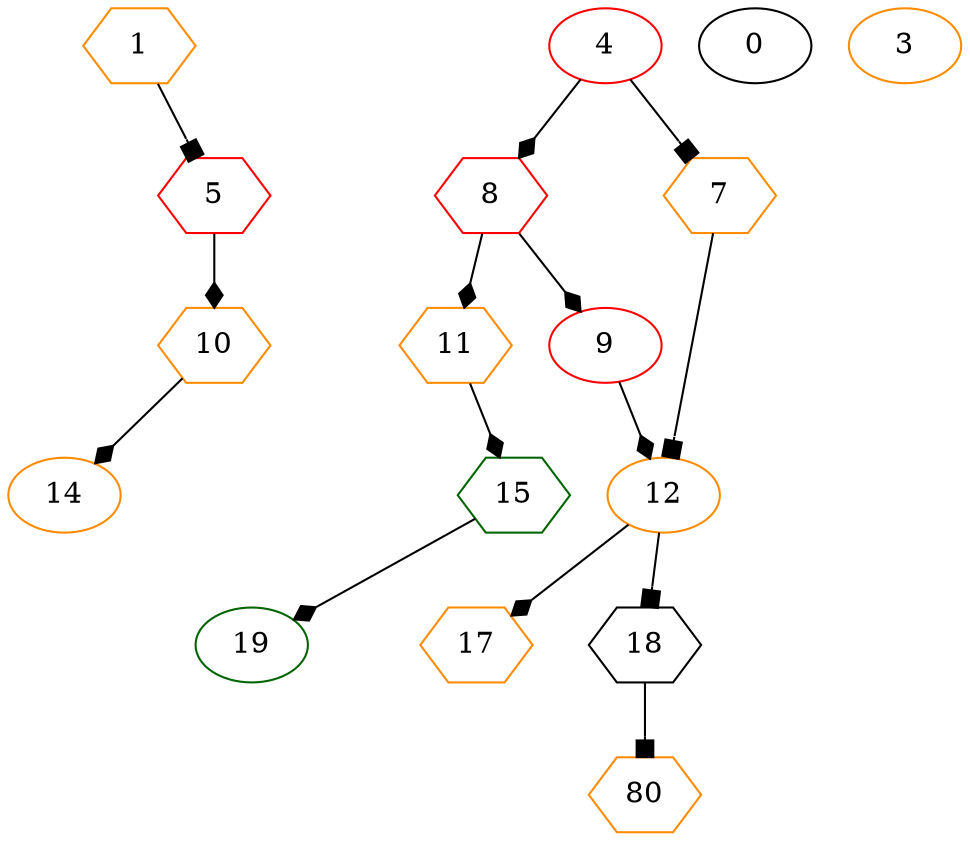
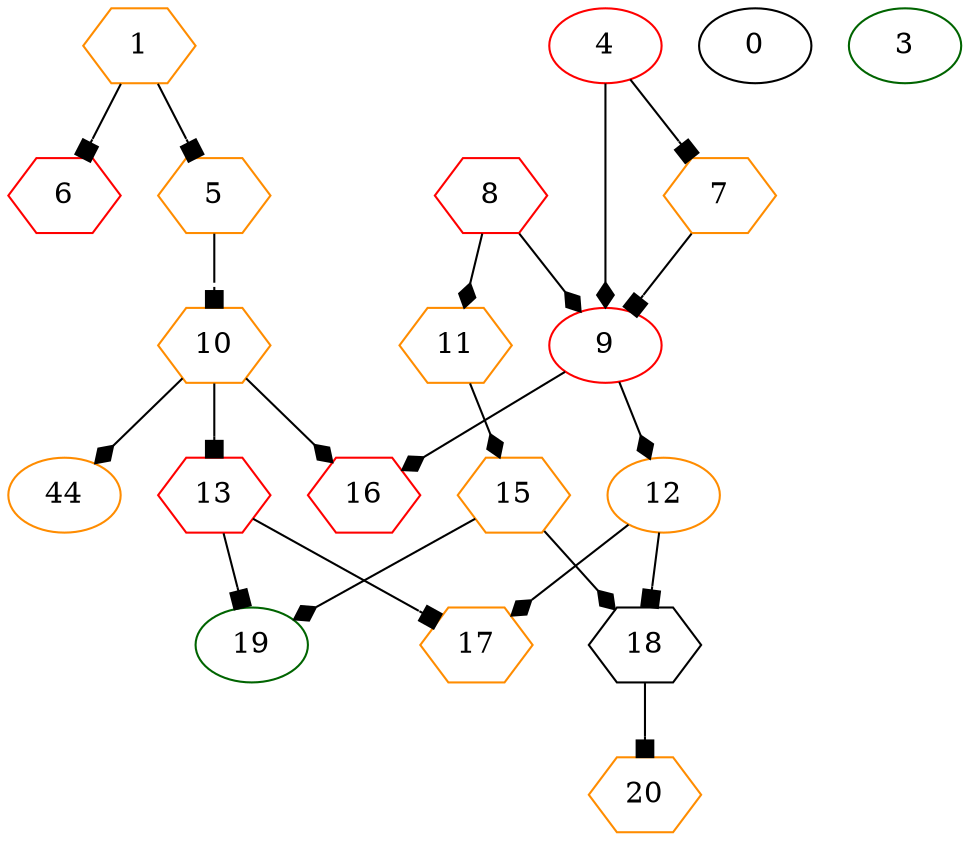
node "3": color darkorange -> darkgreen
edge "4" -> "8": now "4" -> "9"
node "6": added
node "5": color red -> darkorange
edge "5" -> "10": arrowhead diamond -> box
edge "7" -> "12": now "7" -> "9"
node "14": label "14" -> "44"
node "13": added
node "16": added
node "15": color darkgreen -> darkorange
edge "15" -> "18": added
node "80": label "80" -> "20"
